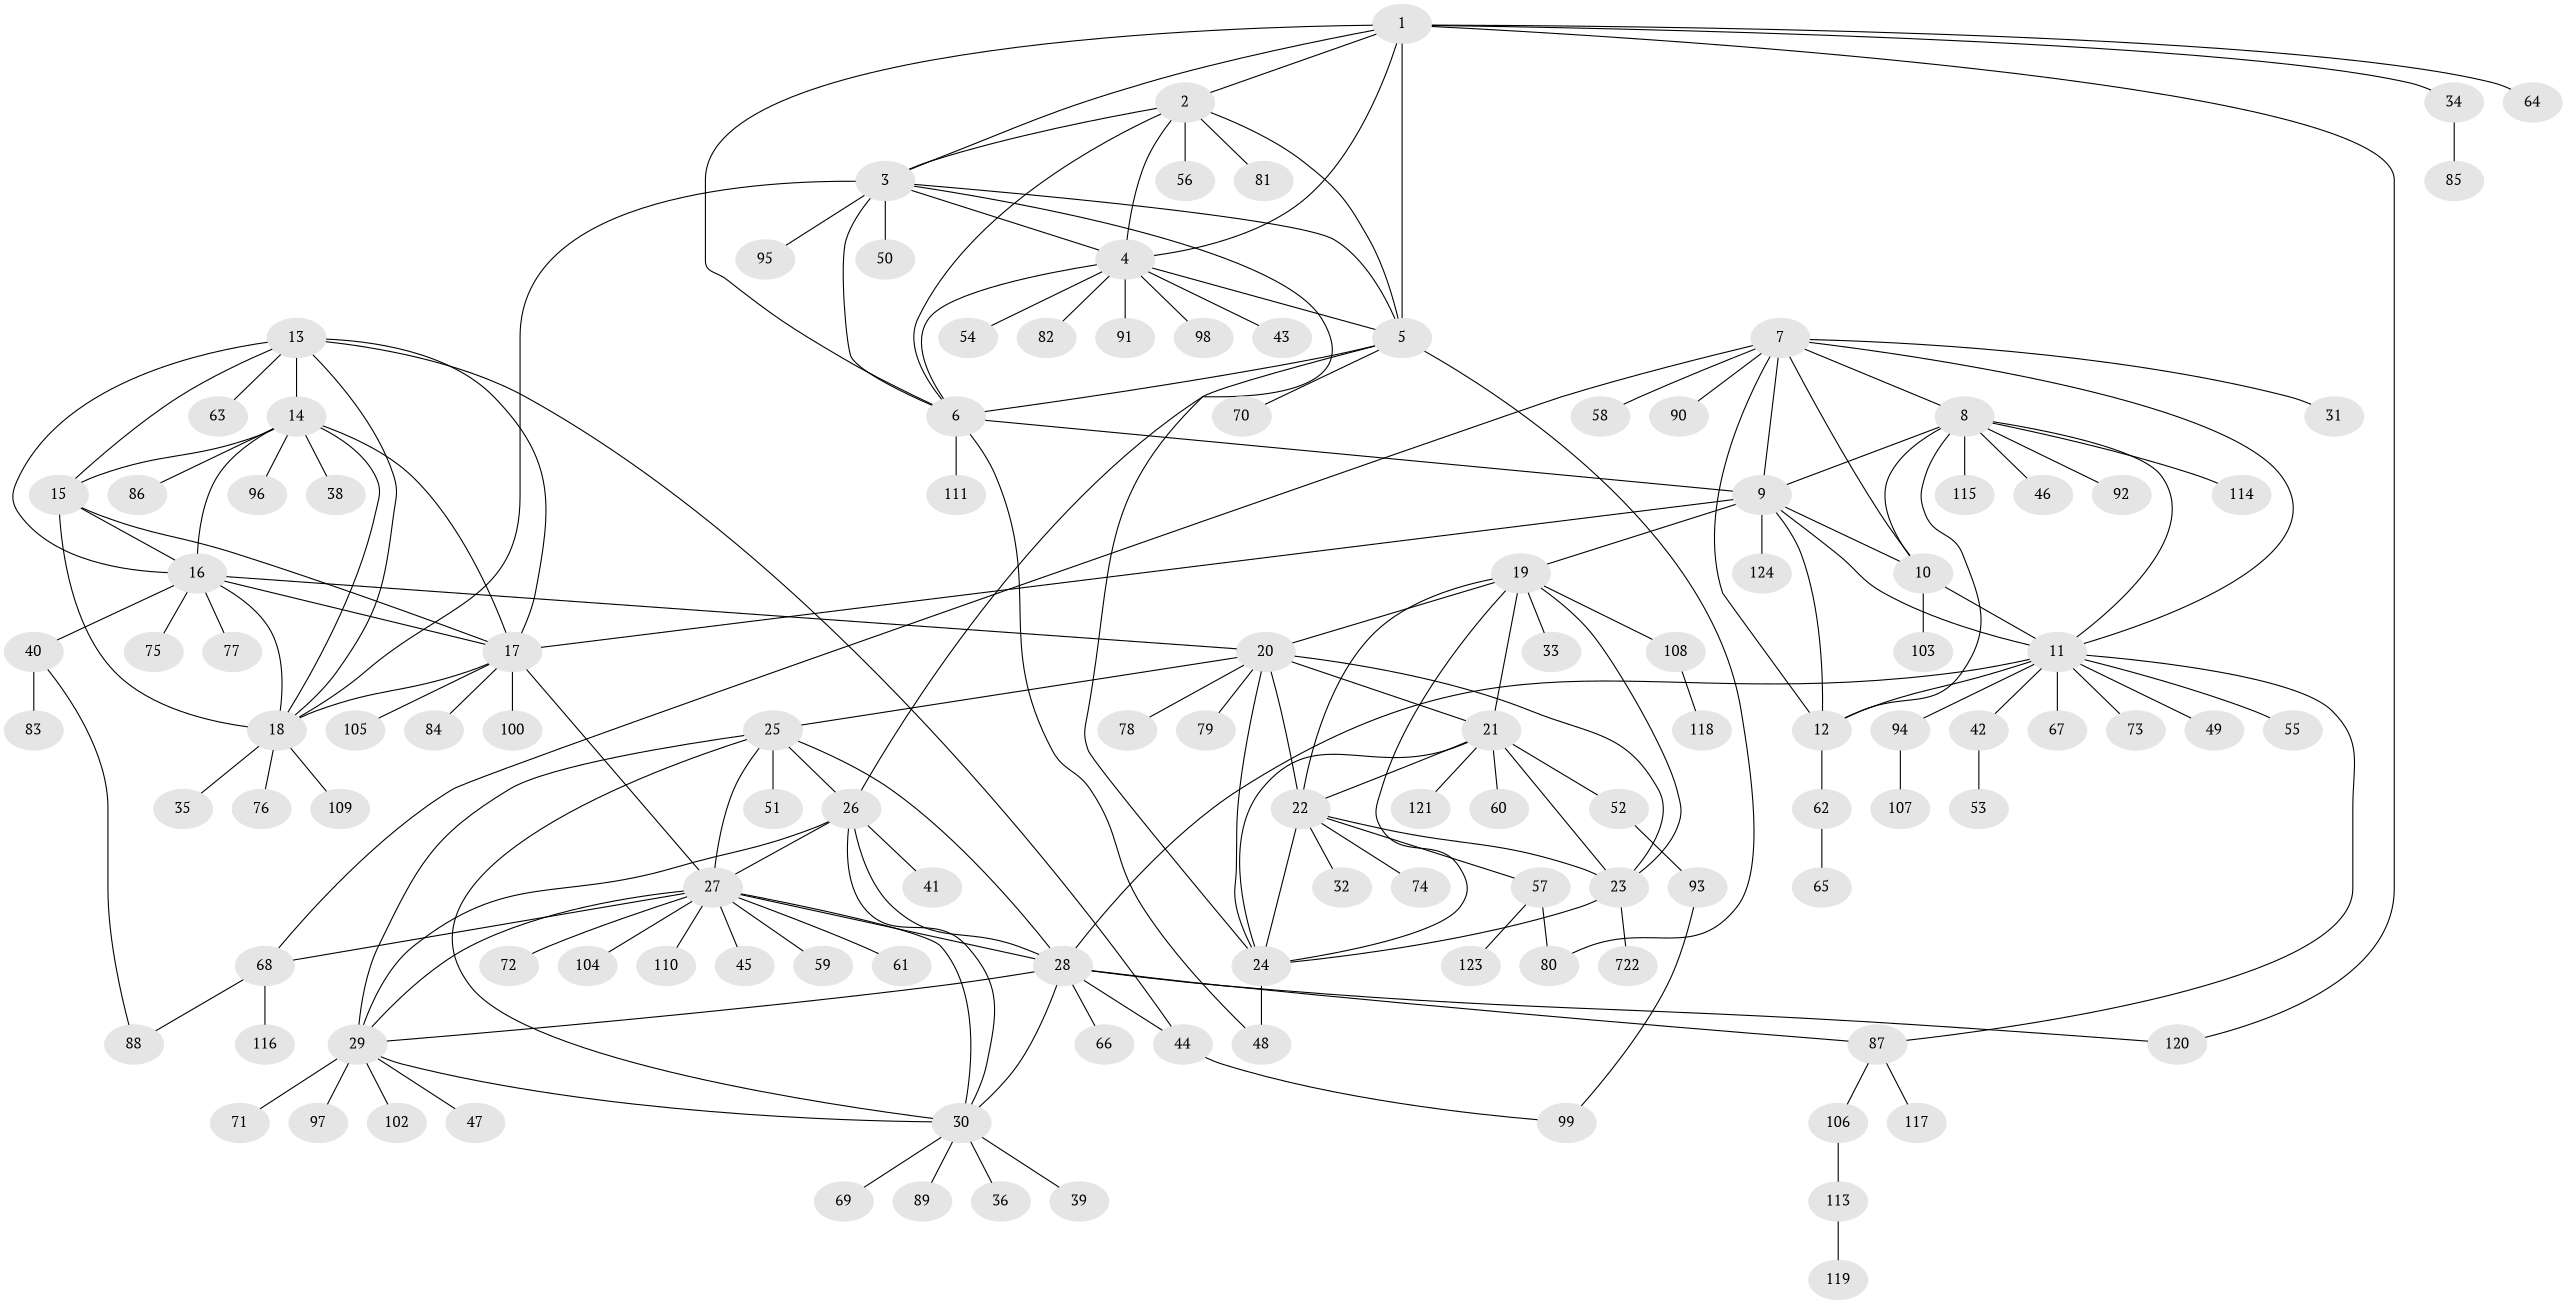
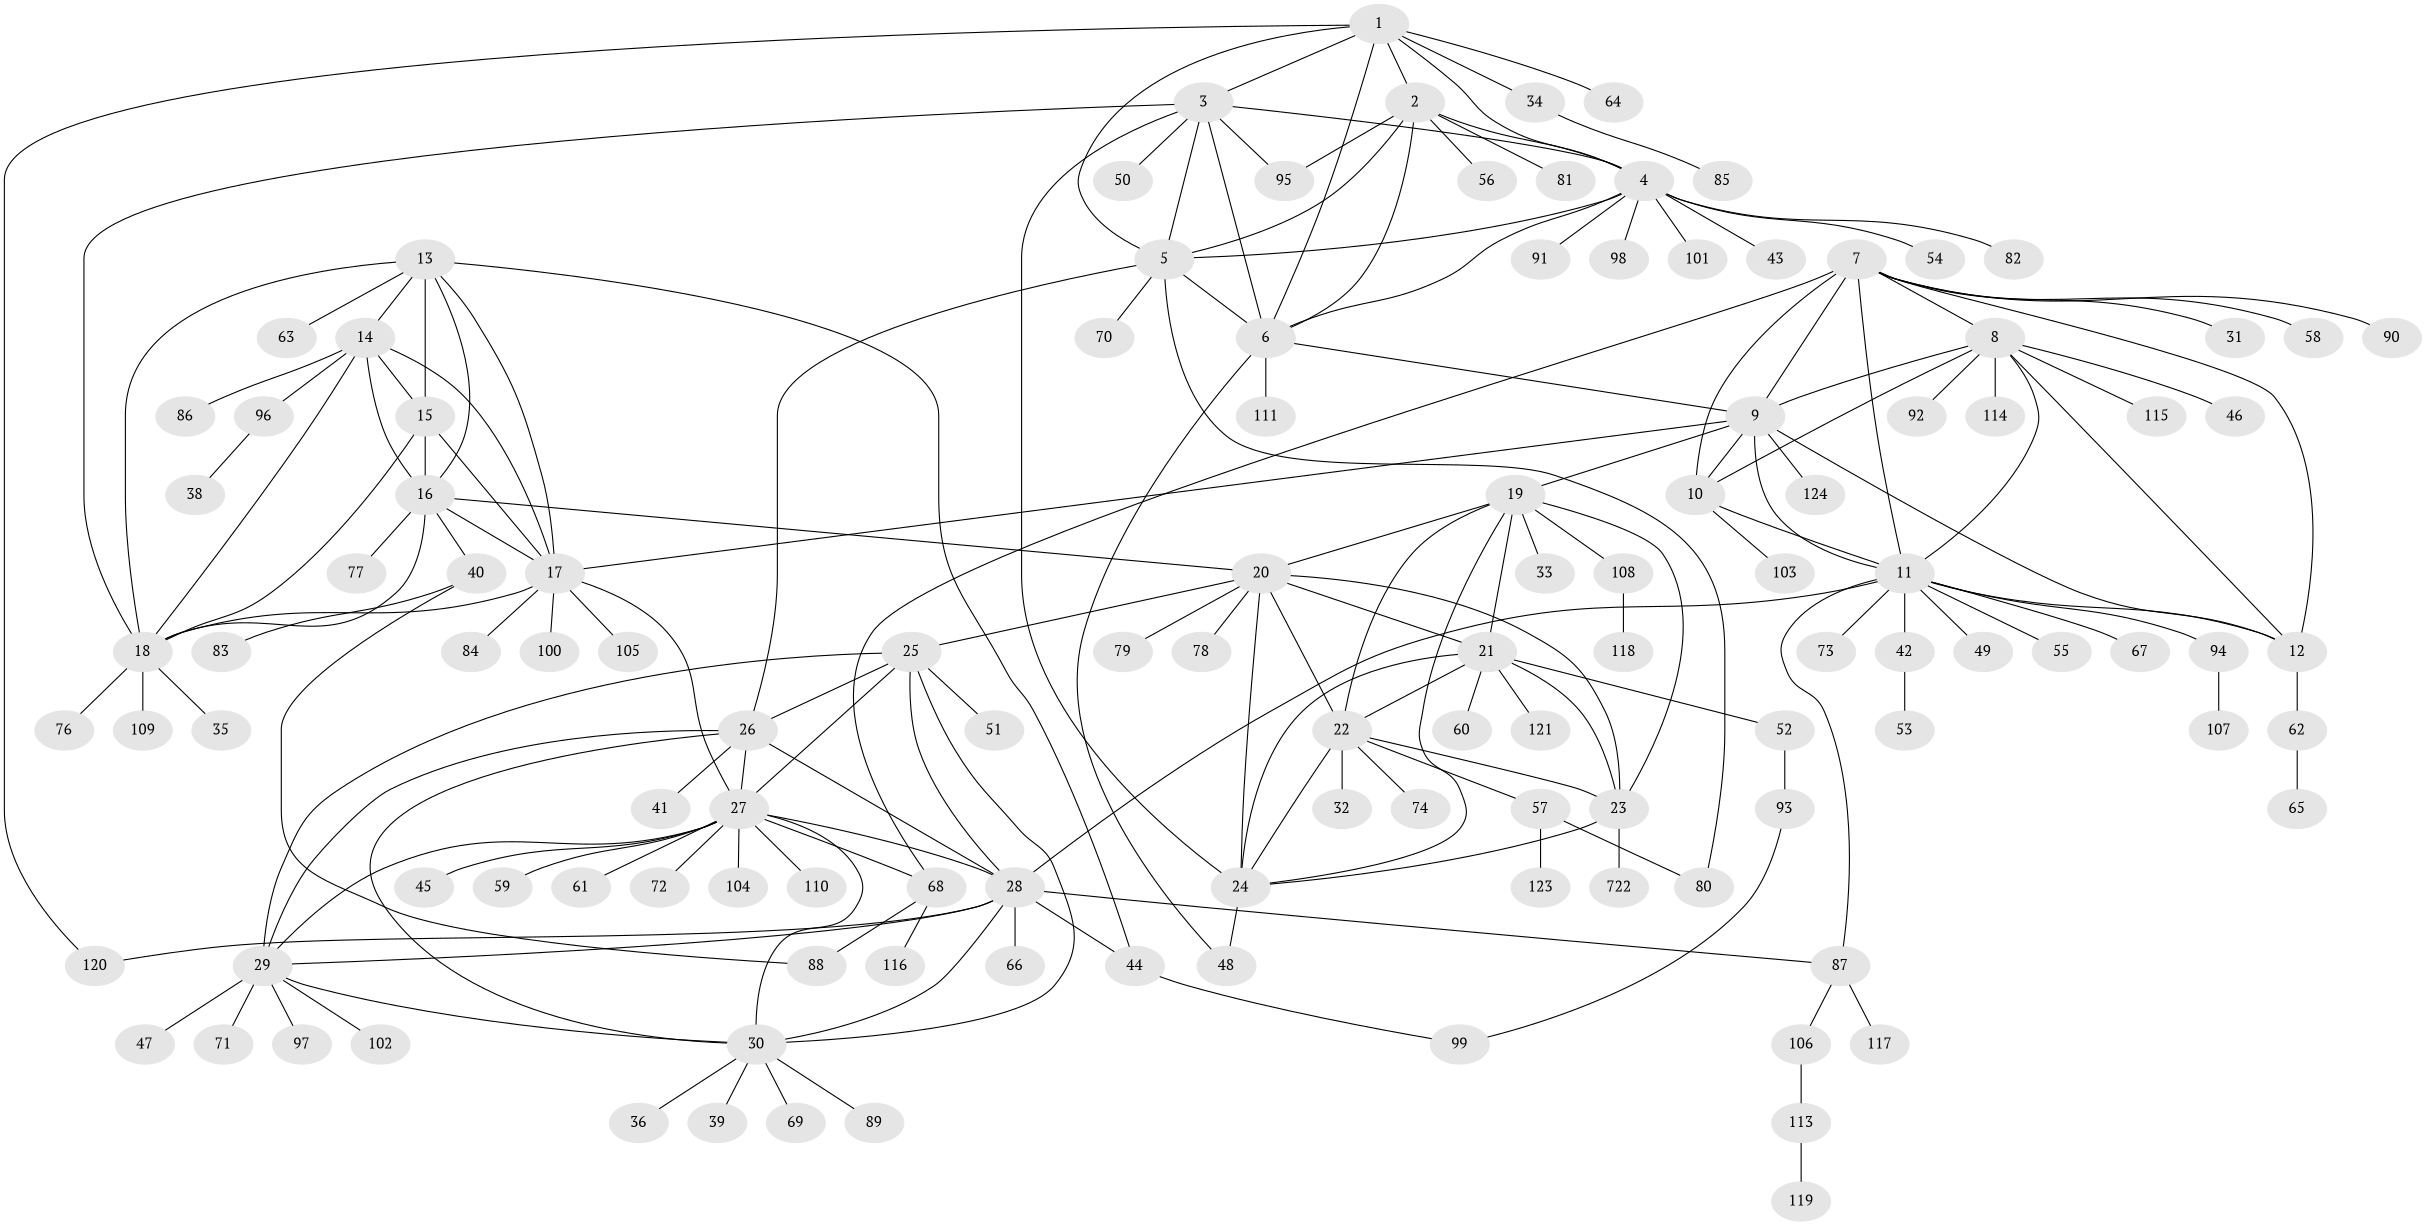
edge "2" -- "3": now "2" -- "95"
node "101": added
edge "14" -- "38": now "96" -- "38"
node "75": removed
